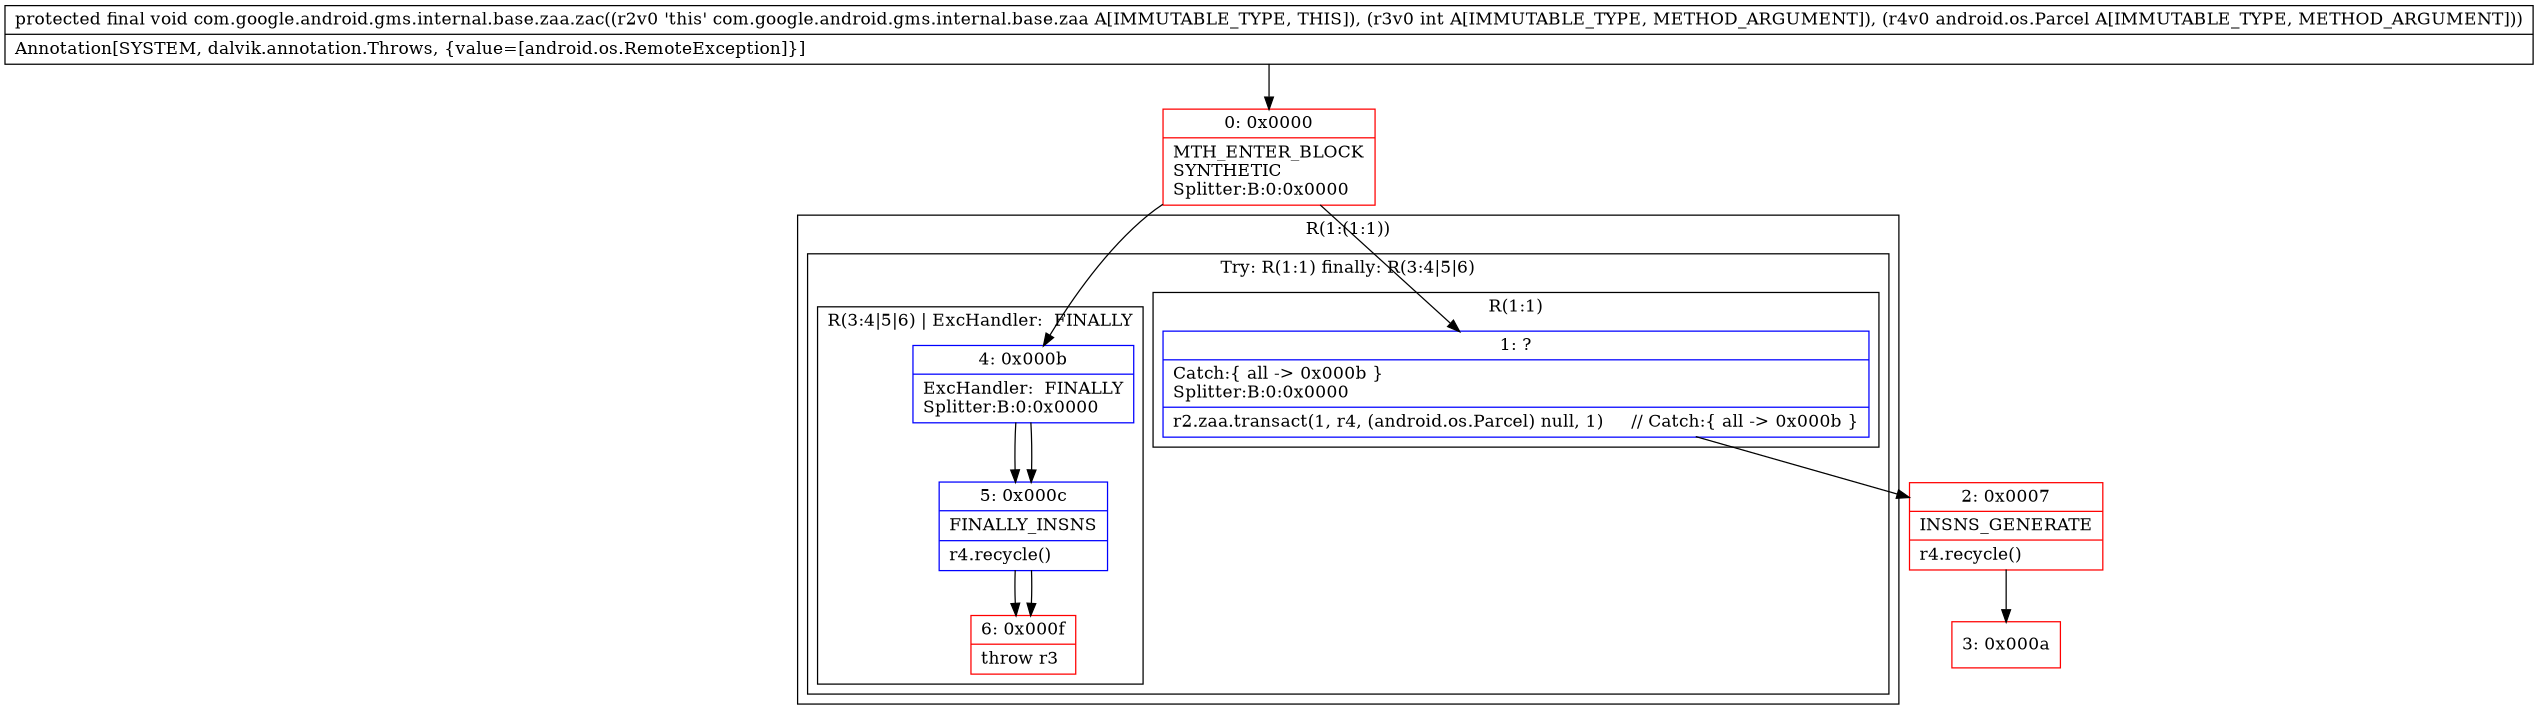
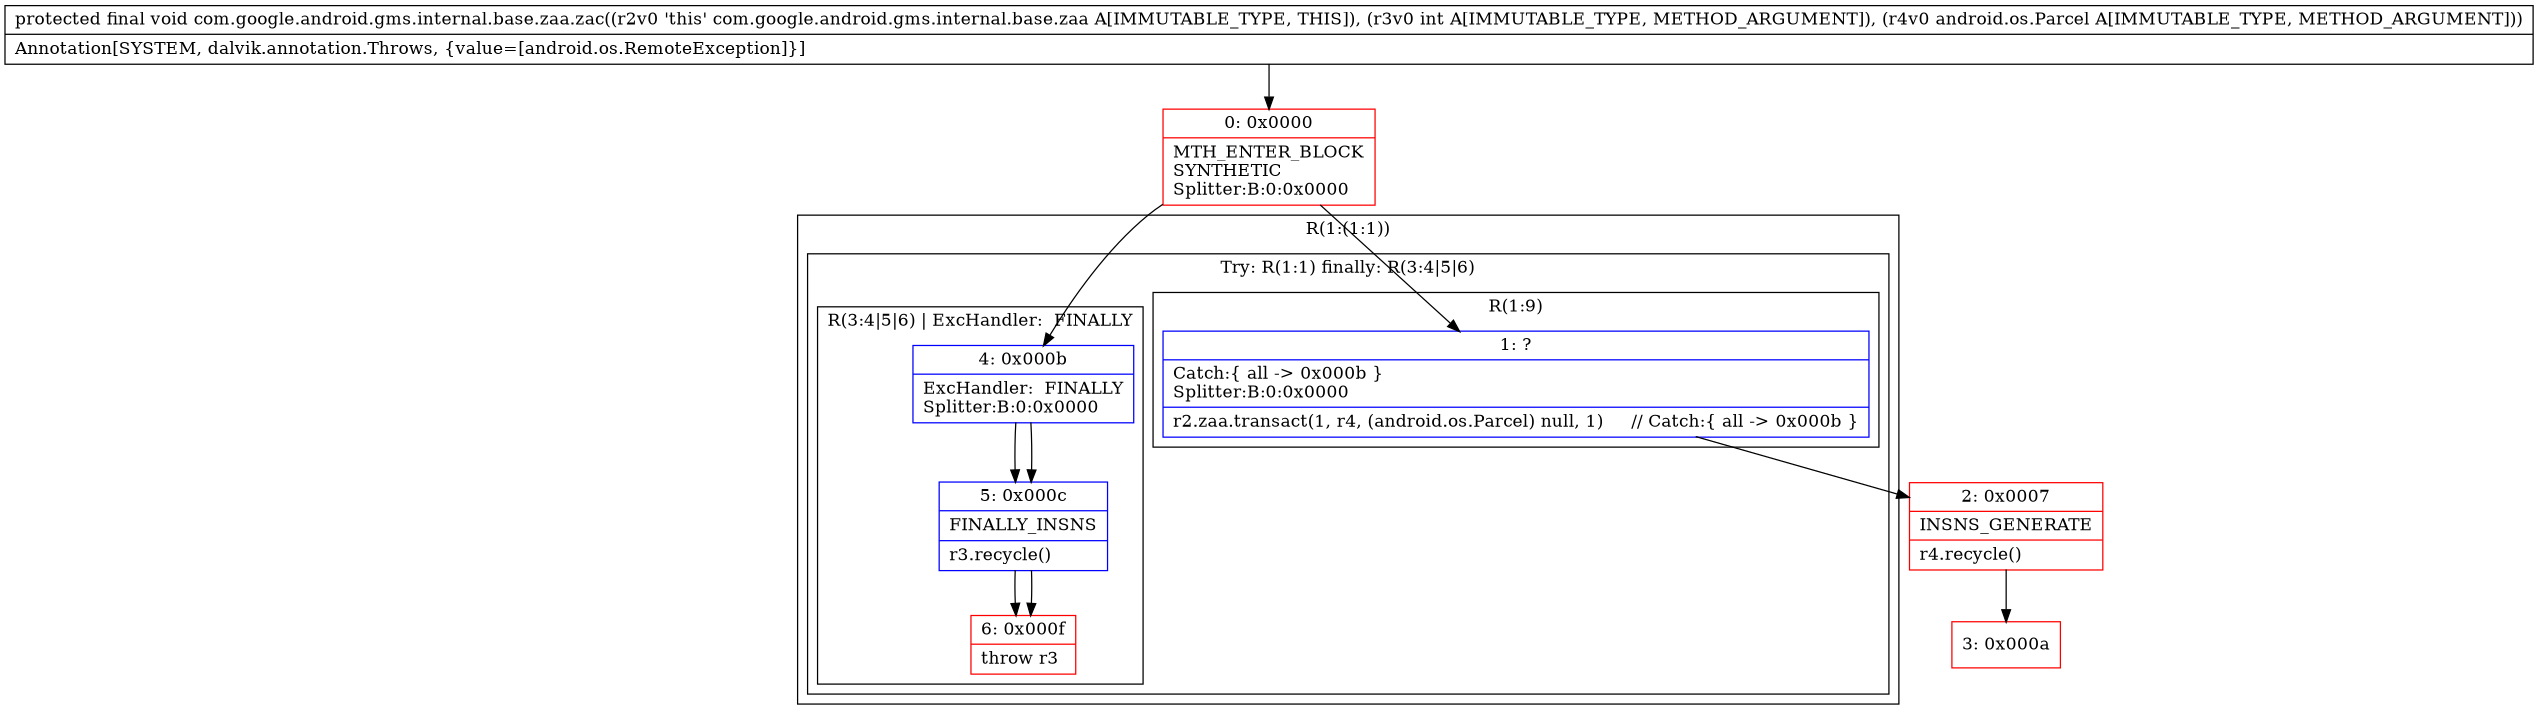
cluster "R(1:1)": label "R(1:1)" -> "R(1:9)"
node "5: 0x000c": text "r4.recycle()" -> "r3.recycle()"
